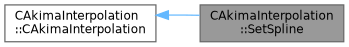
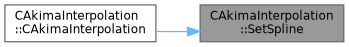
edge "CAkimaInterpolation ::SetSpline" -> "CAkimaInterpolation ::CAkimaInterpolation": reversed
